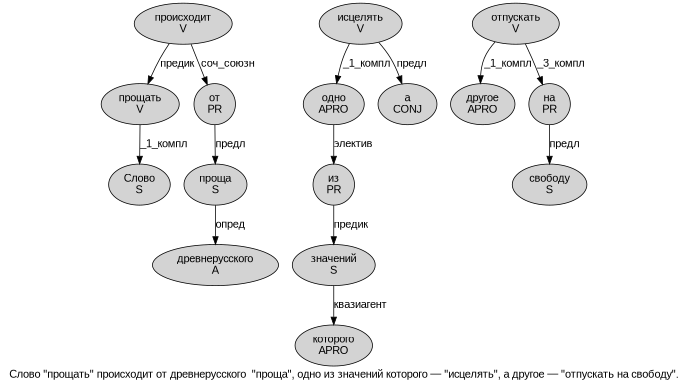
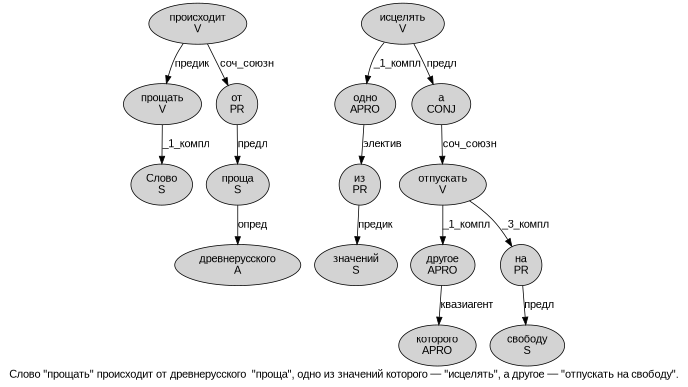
edge "а CONJ" -> "отпускать V": added, label "соч_союзн"
edge "значений S" -> "которого APRO": now "другое APRO" -> "которого APRO"
